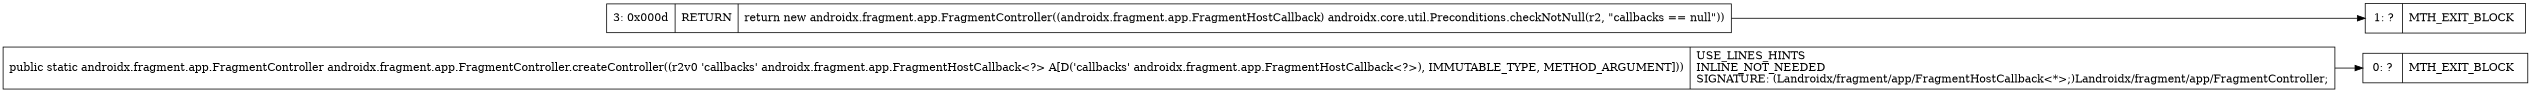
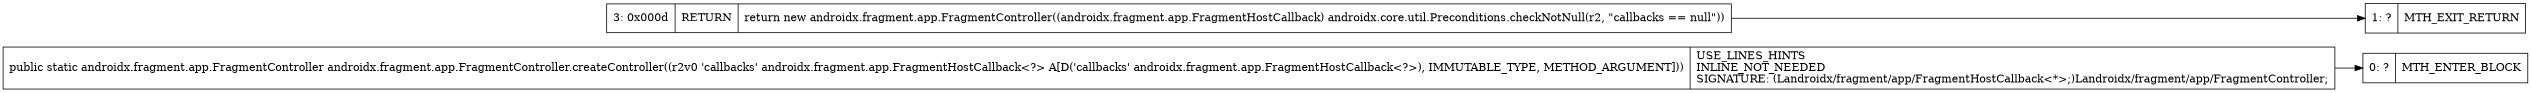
node "1: ?": text "MTH_EXIT_BLOCK" -> "MTH_EXIT_RETURN"
node "0: ?": text "MTH_EXIT_BLOCK" -> "MTH_ENTER_BLOCK"
